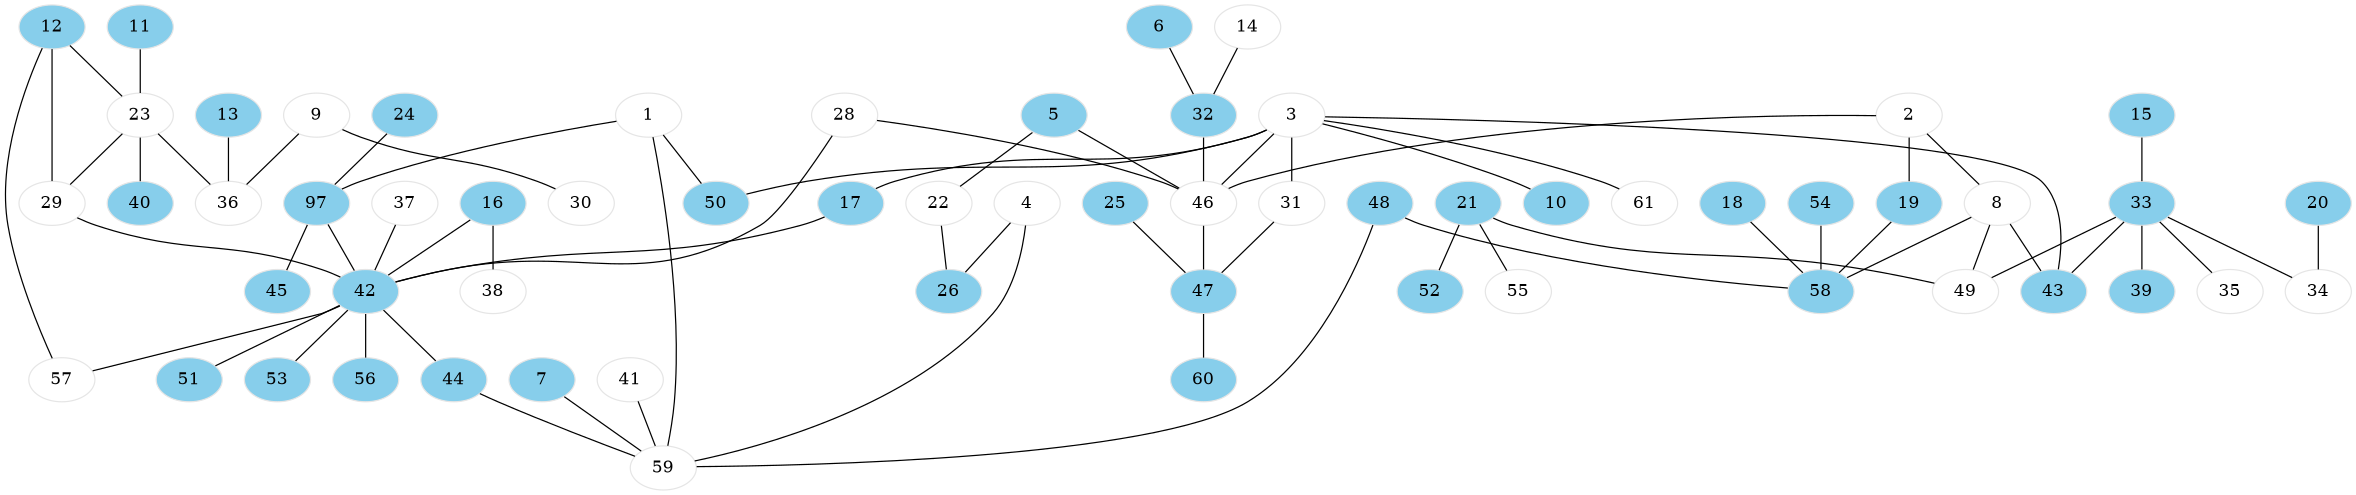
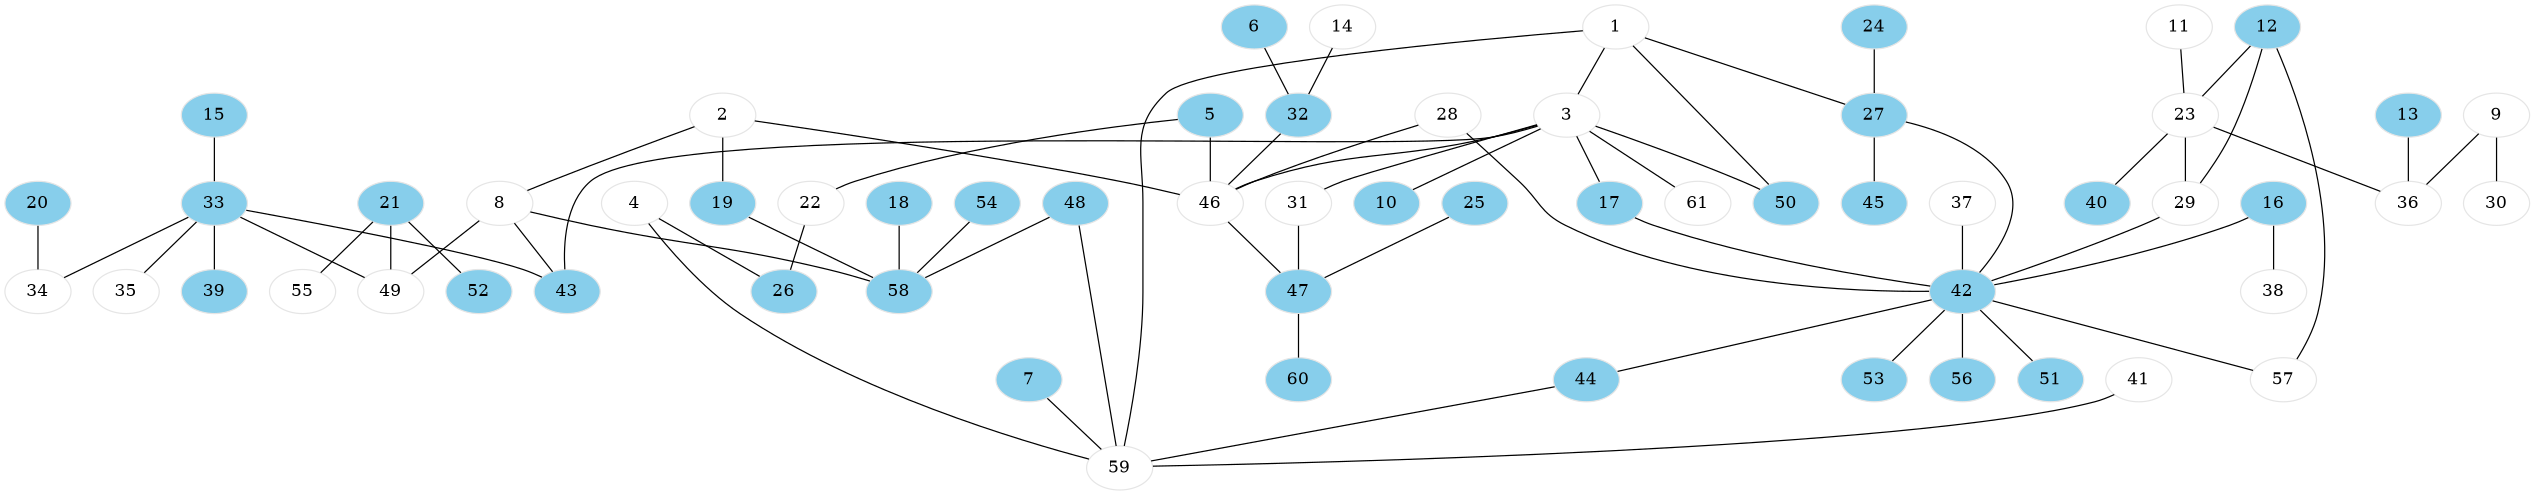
node "11": fillcolor skyblue -> white
edge "1" -- "3": added
node "97": label "97" -> "27"
